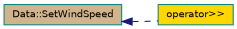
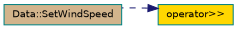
edge "operator>>" -> "Data::SetWindSpeed": reversed
